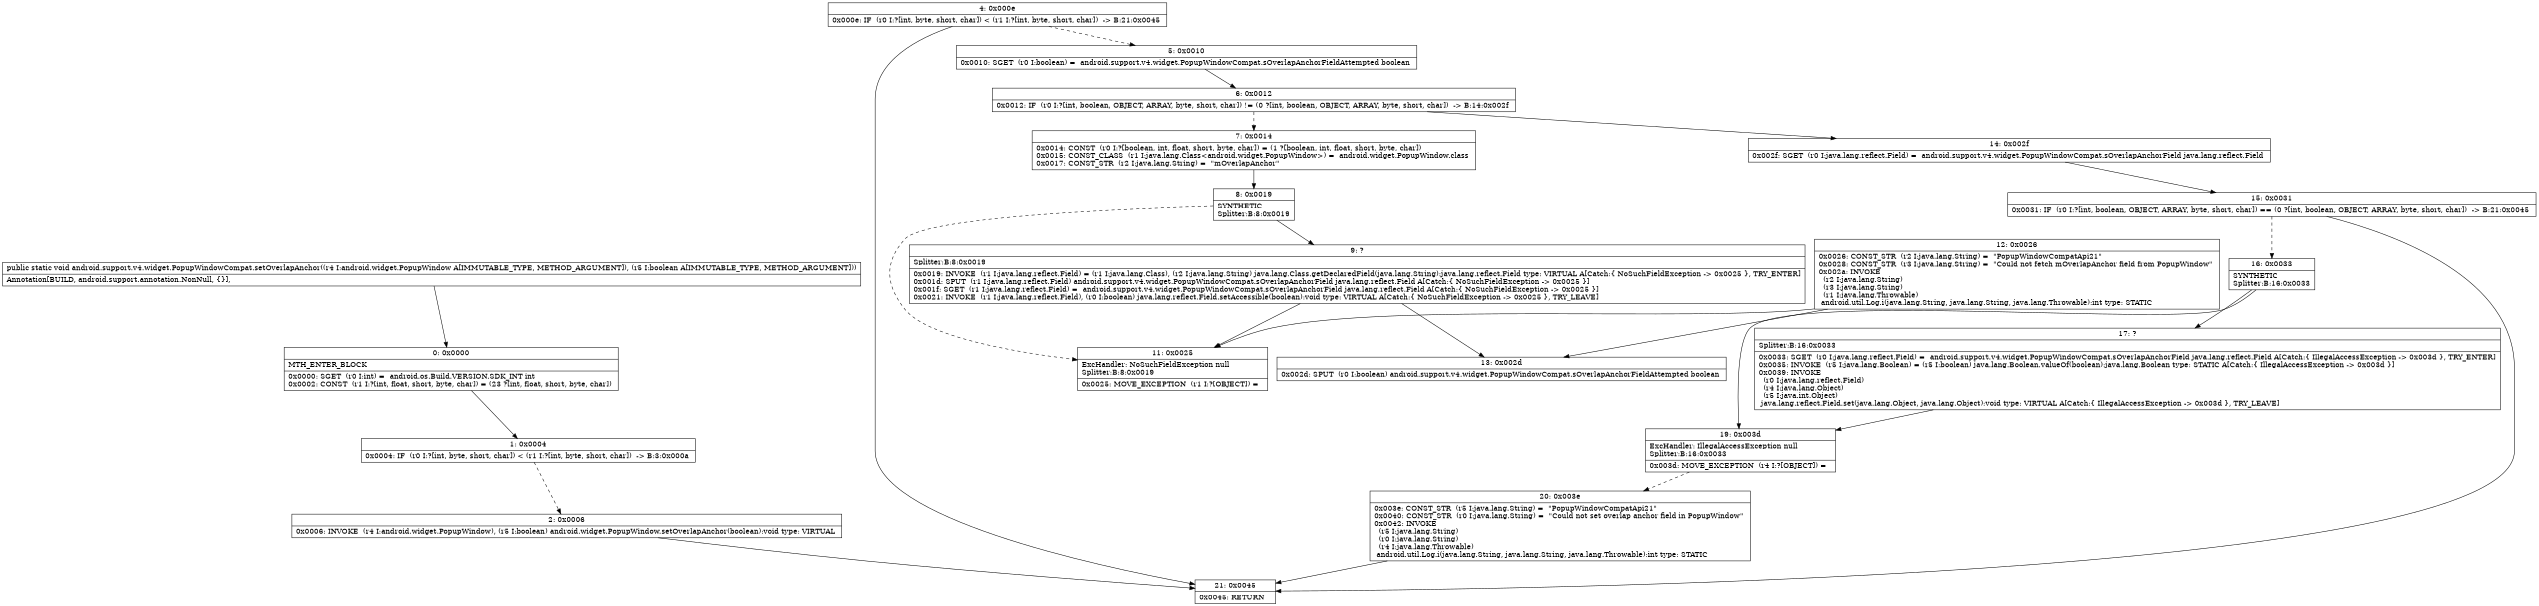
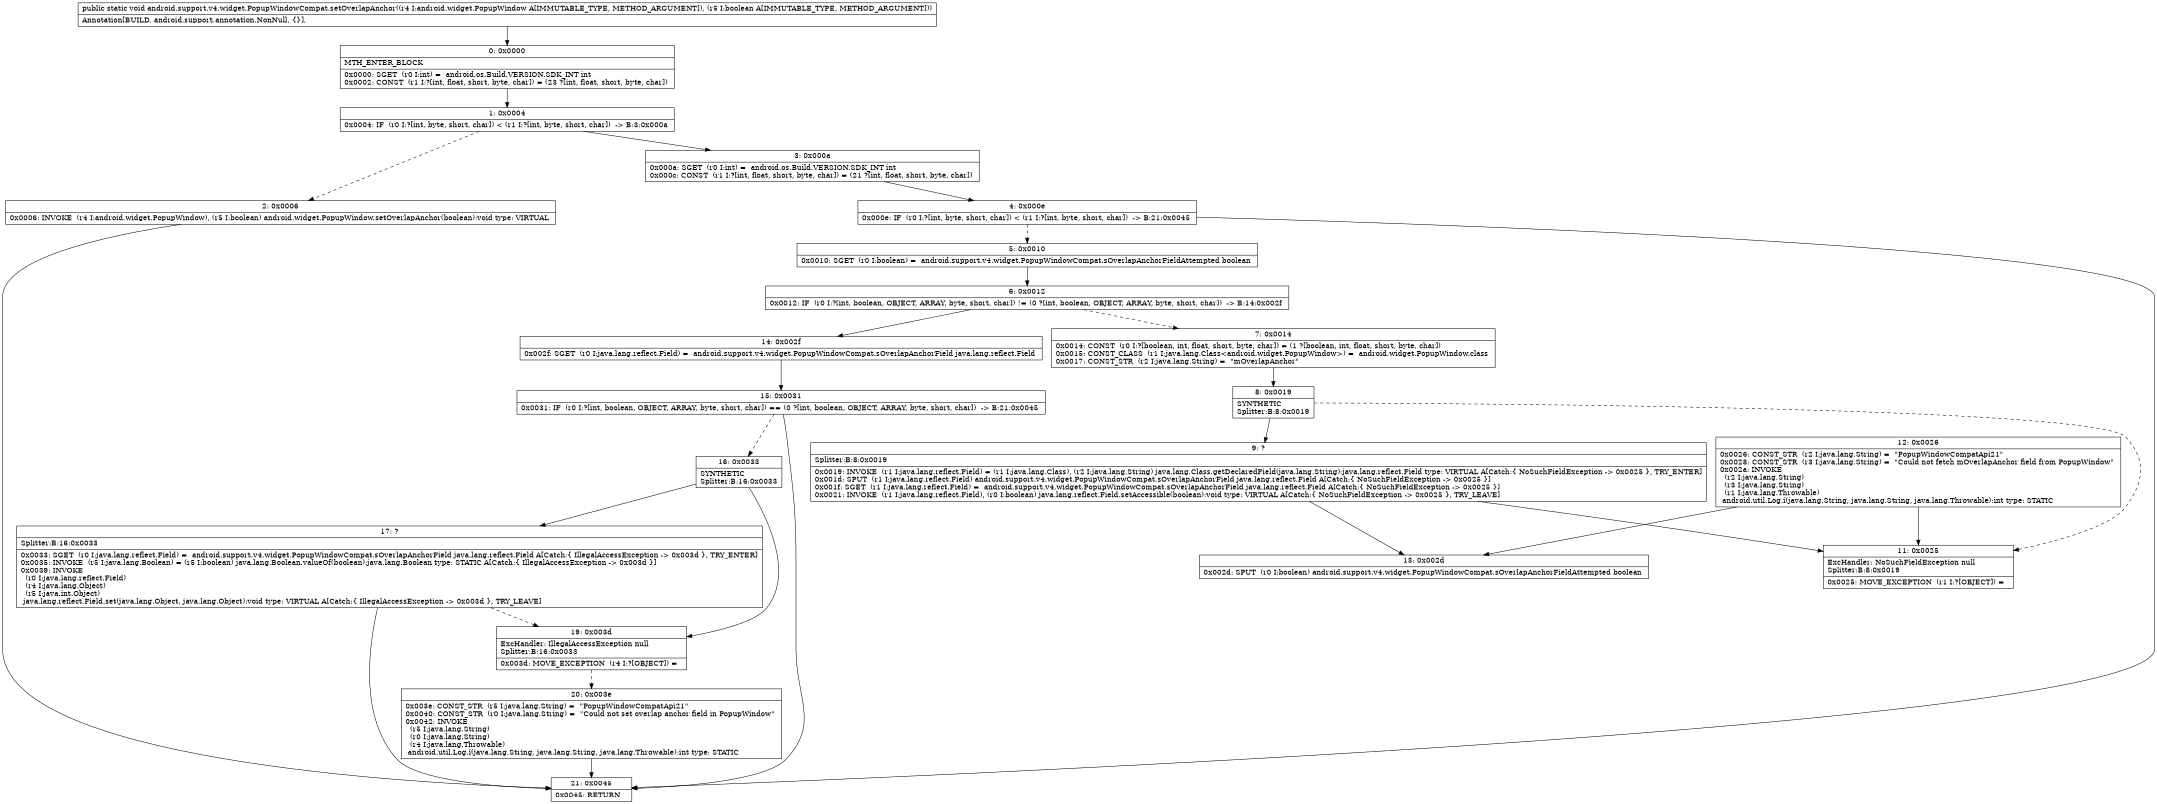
node "3: 0x000a": added
edge "17: ?" -> "19: 0x003d": style solid -> dashed
edge "17: ?" -> "21: 0x0045": added
